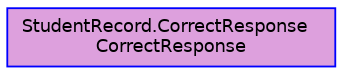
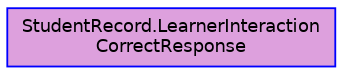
node "StudentRecord.CorrectResponse CorrectResponse": label "StudentRecord.CorrectResponse CorrectResponse" -> "StudentRecord.LearnerInteraction CorrectResponse"
